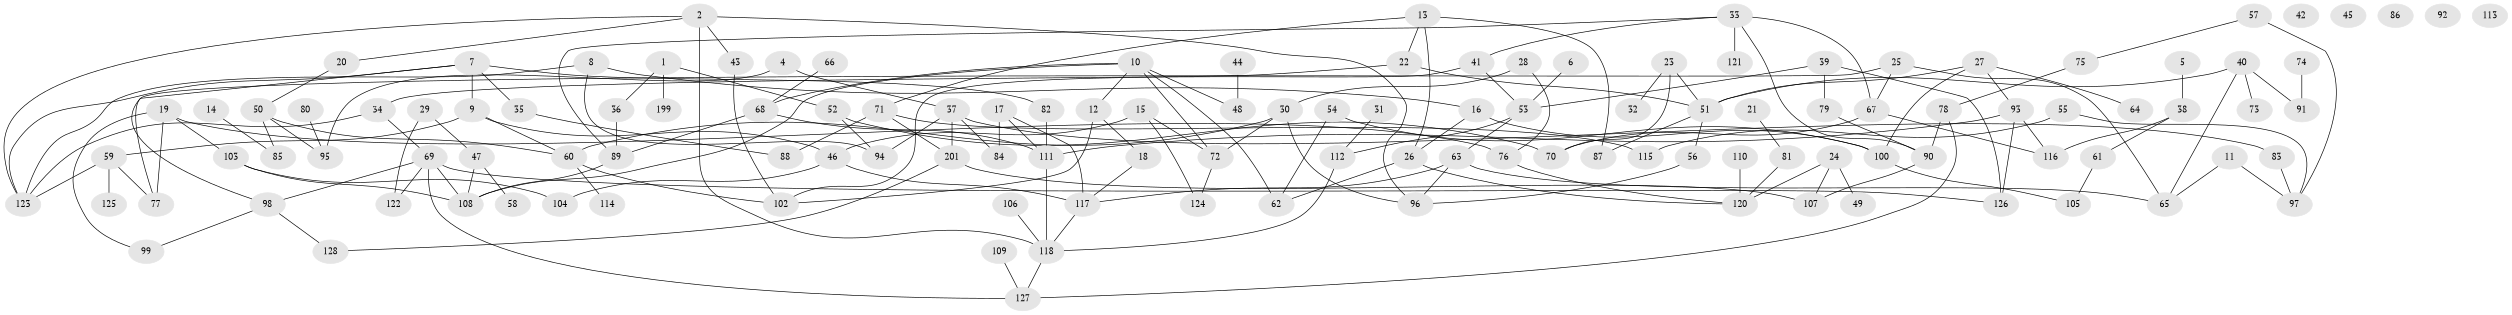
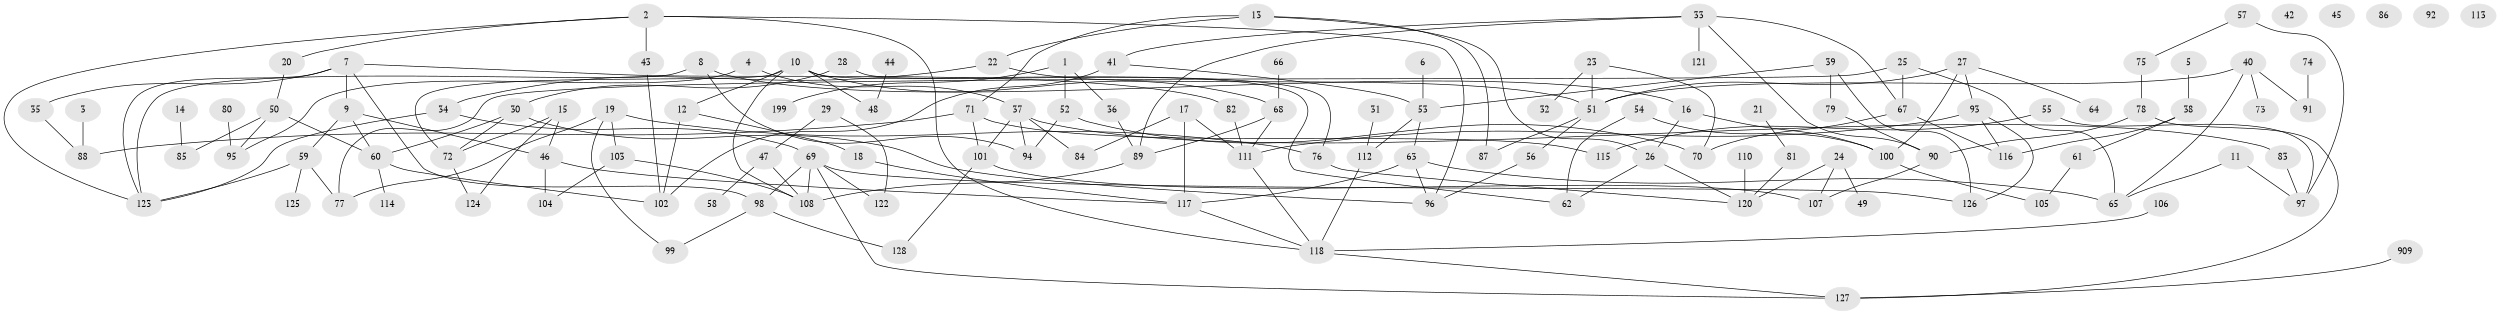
node "3": added
node "201": label "201" -> "101"
node "109": label "109" -> "909"
